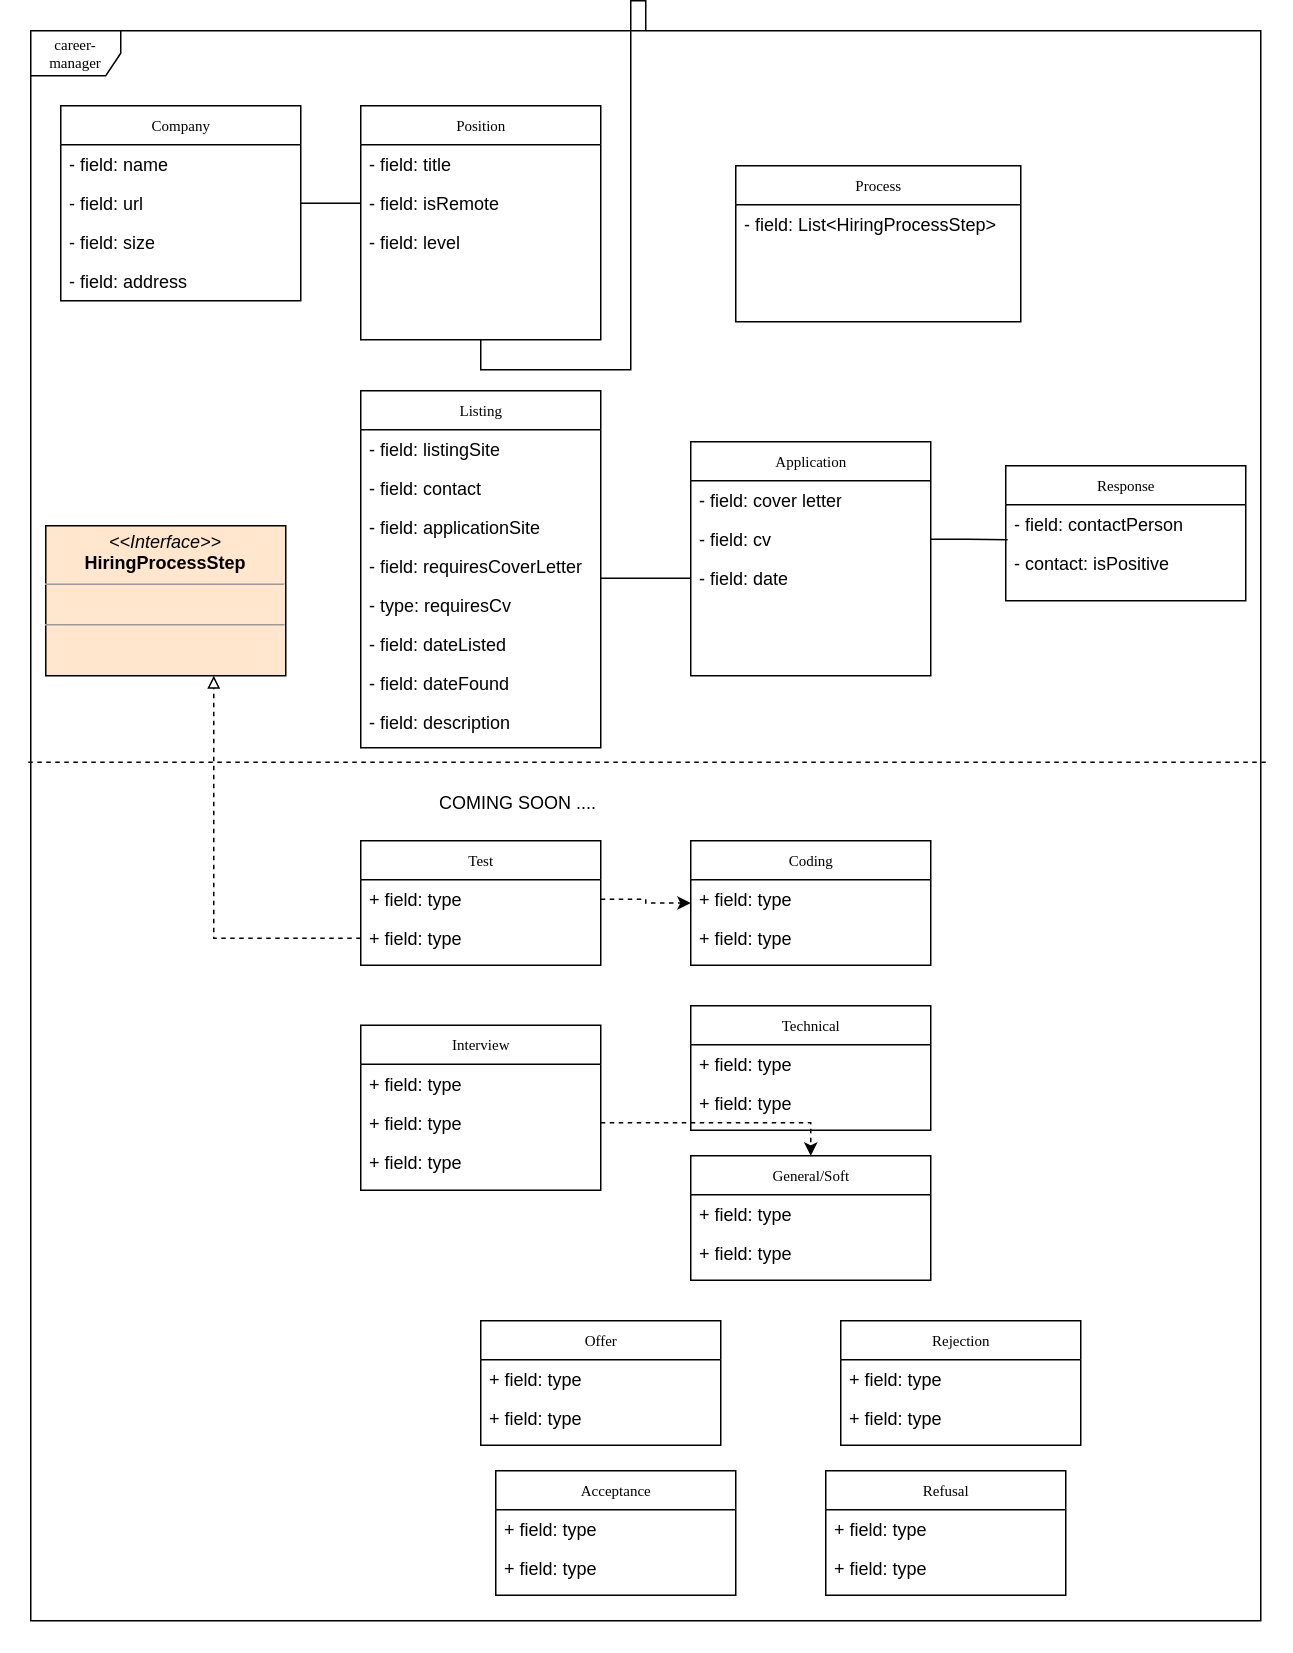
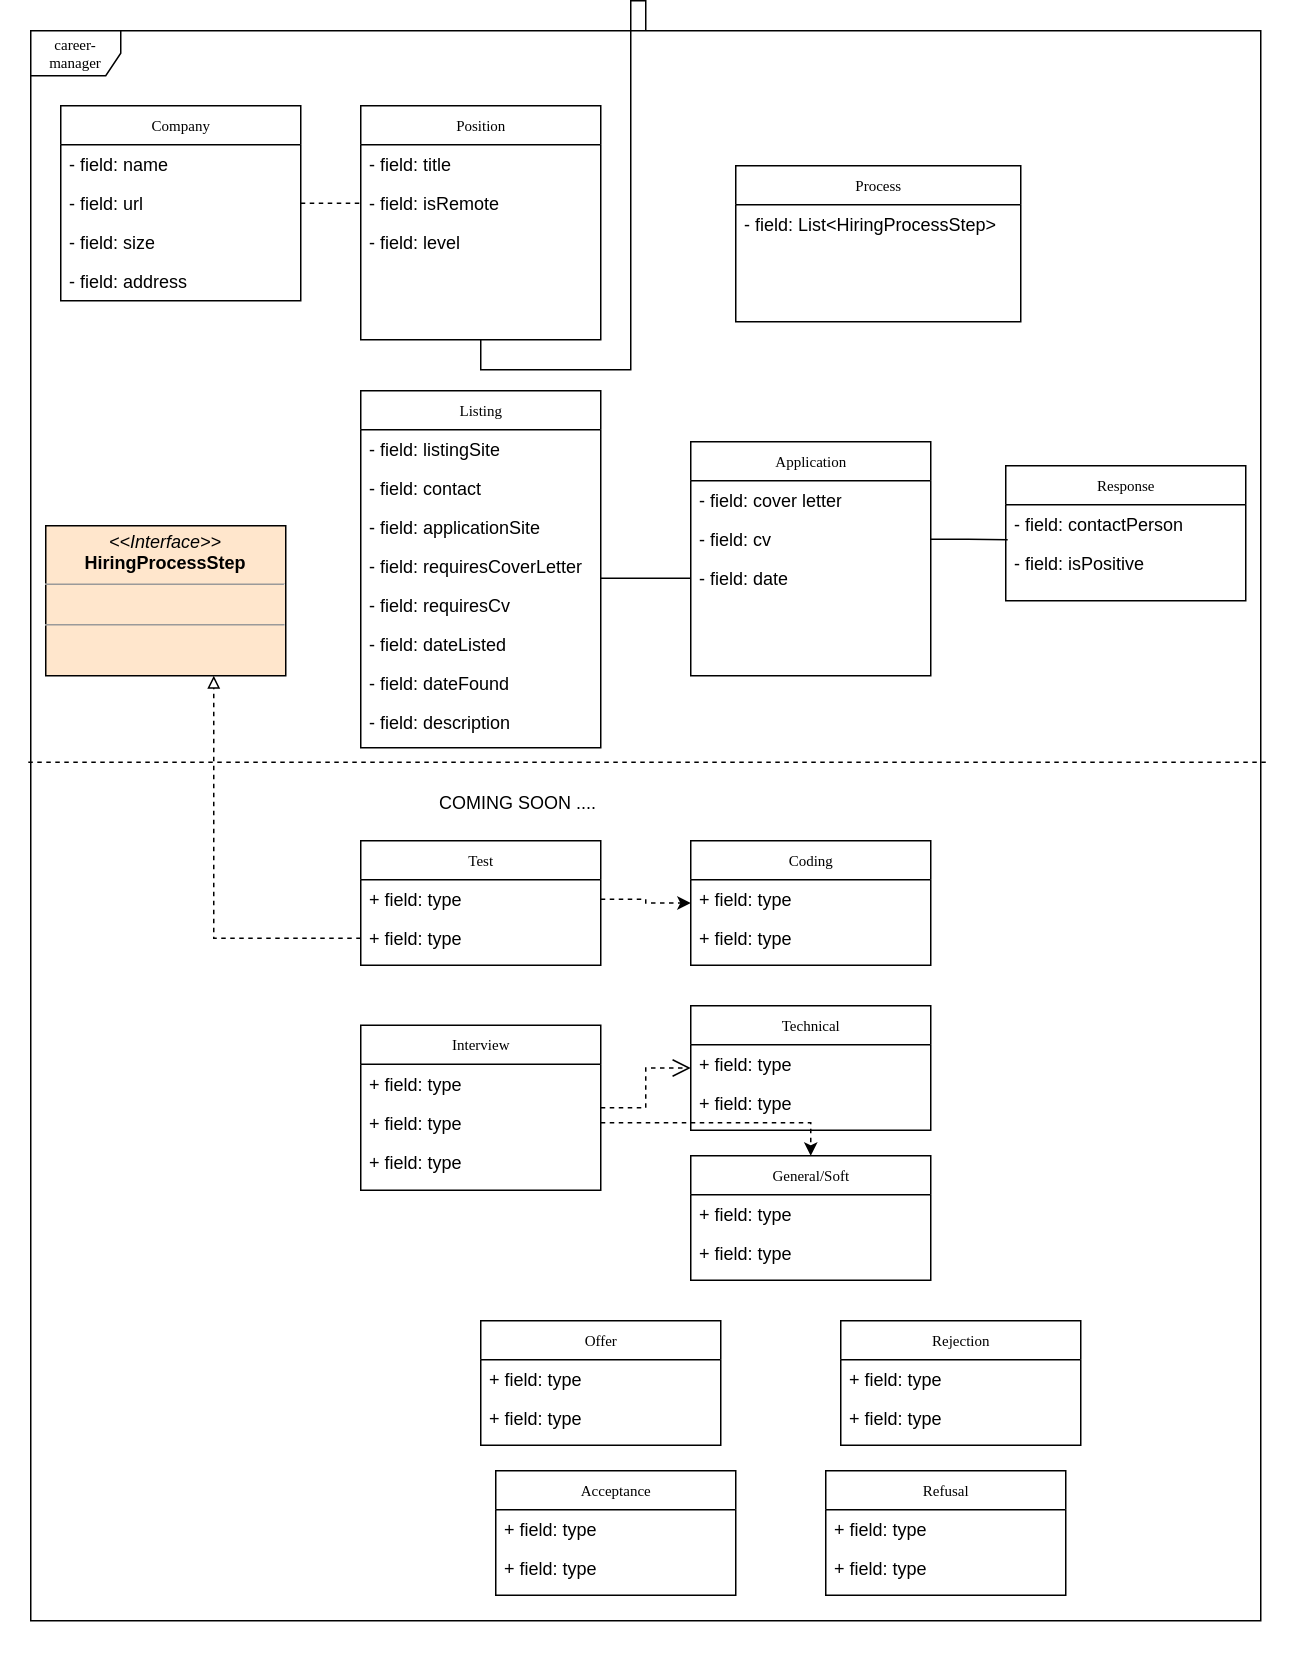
edge "- field: url" -- "- field: isRemote": style solid -> dashed
node "- contact: isPositive": label "- contact: isPositive" -> "- field: isPositive"
node "- type: requiresCv": label "- type: requiresCv" -> "- field: requiresCv"
edge "Interview" -> "Technical": added
